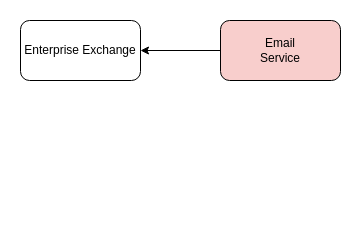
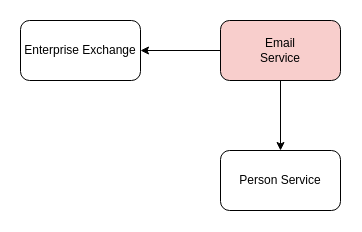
edge "Email Service" -> "Person Service": added
node "Person Service": added
